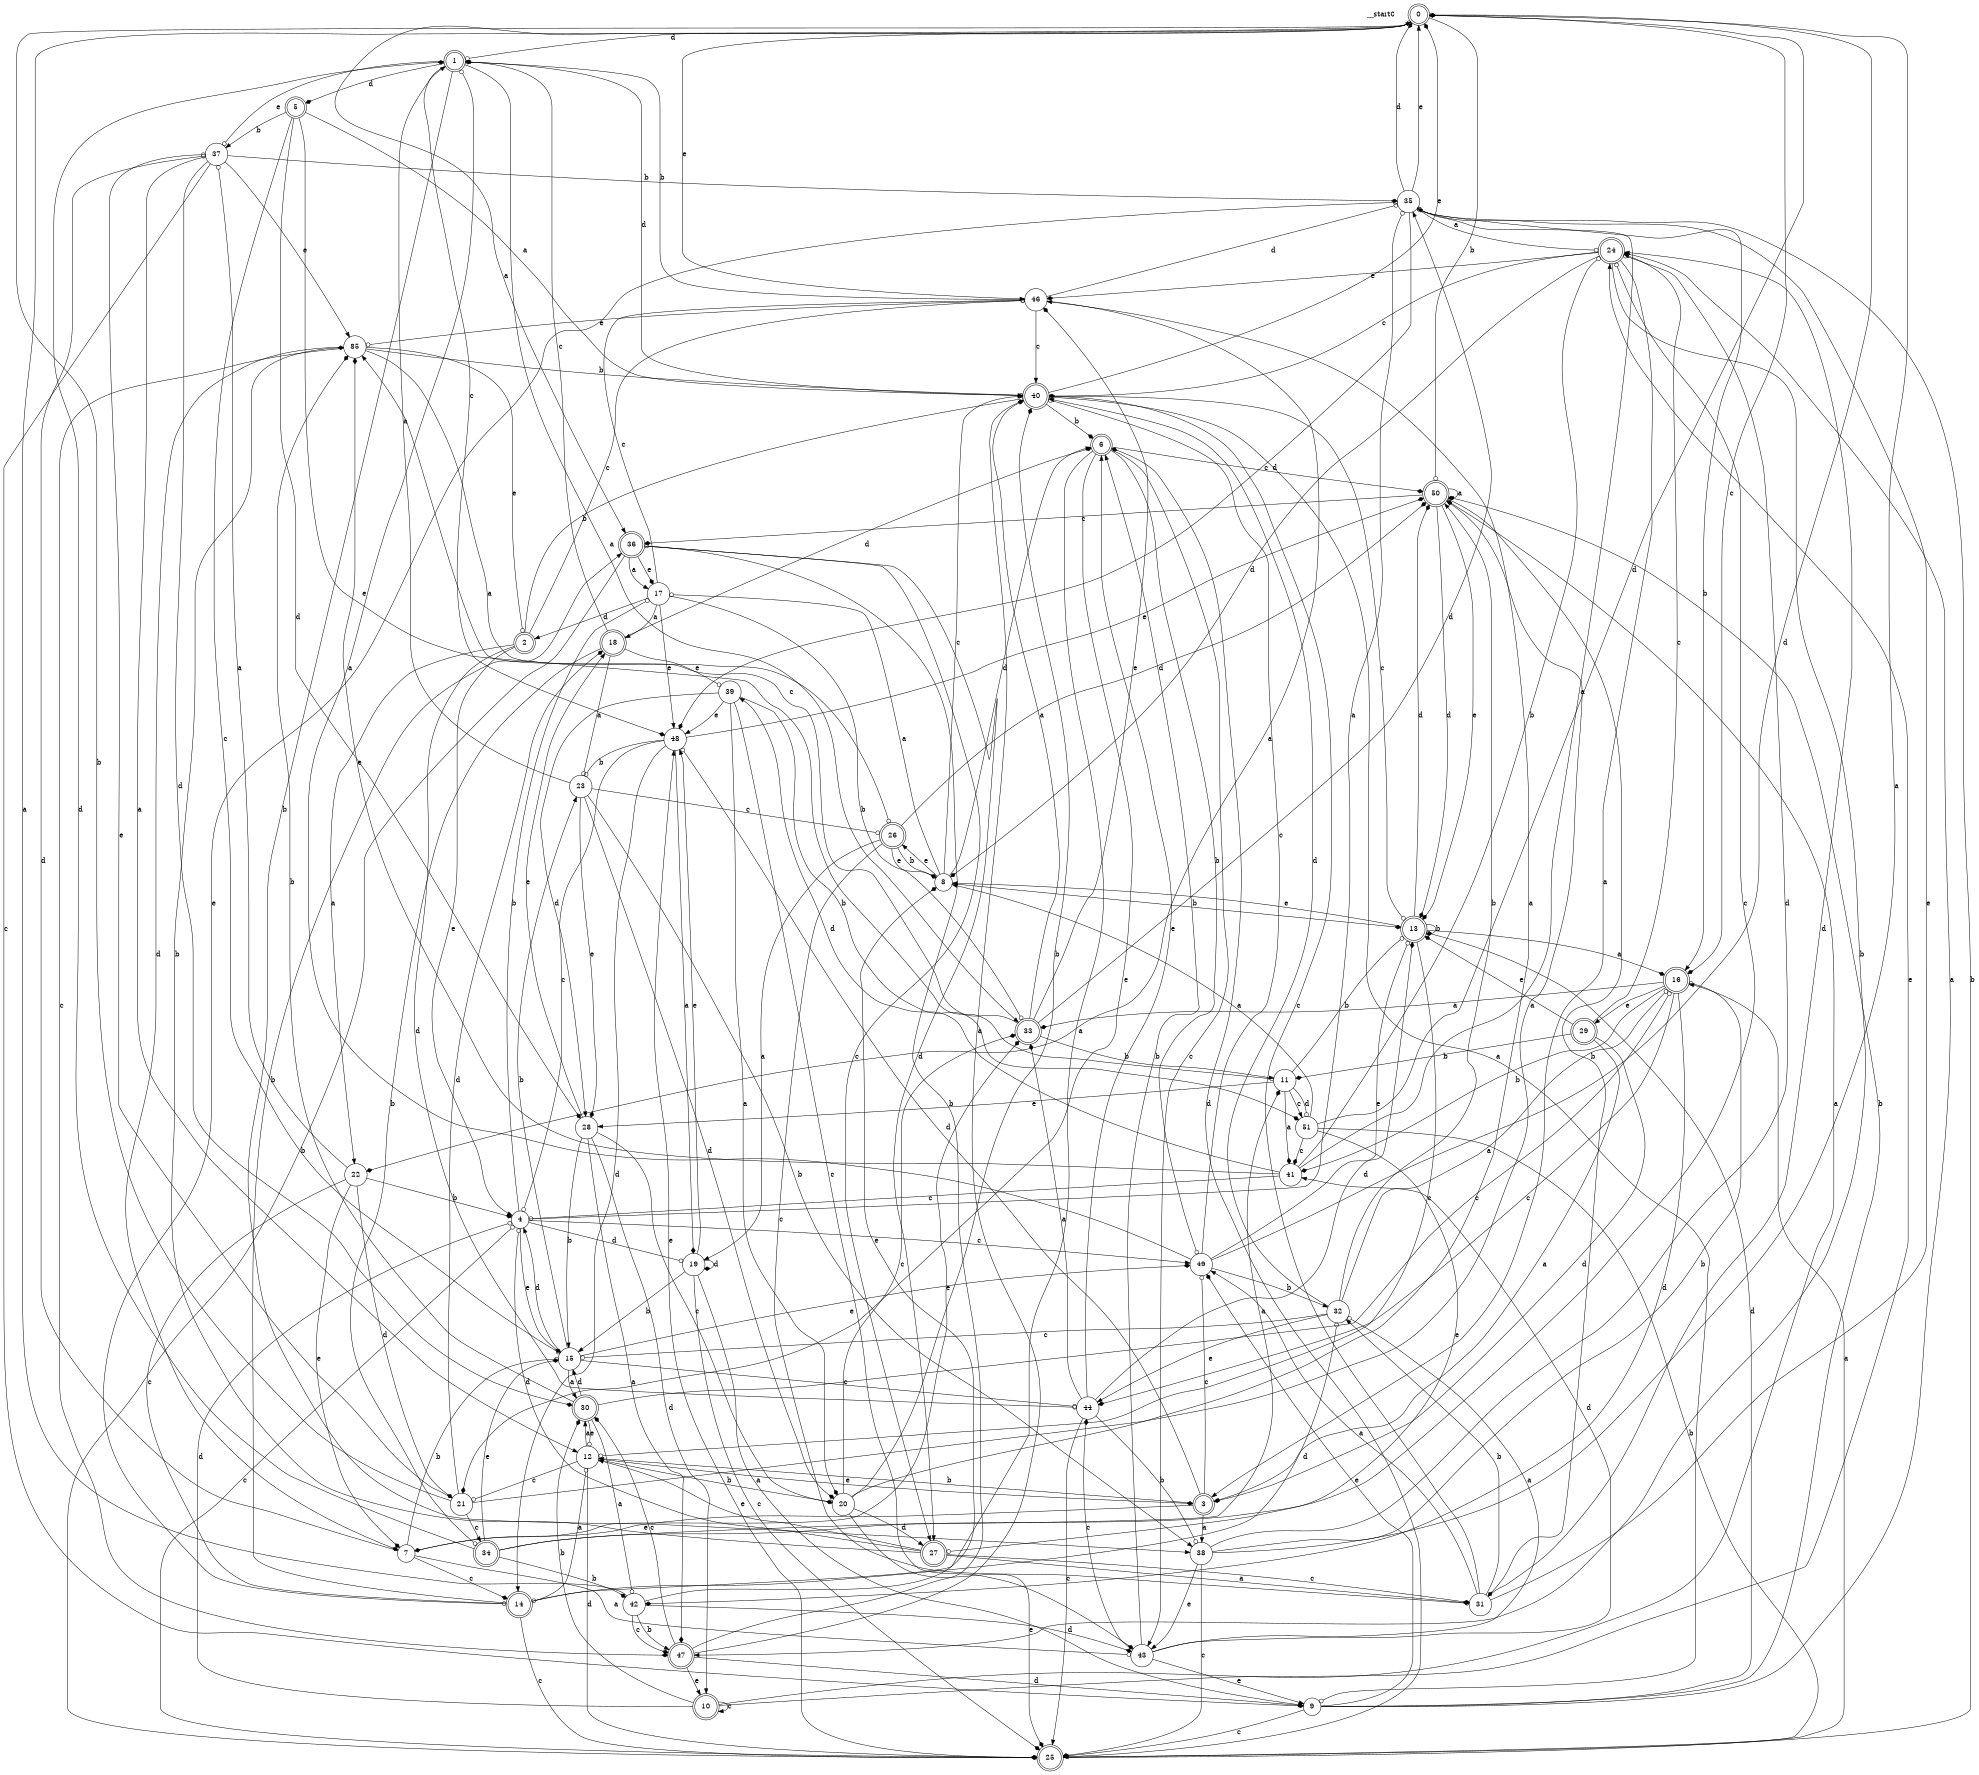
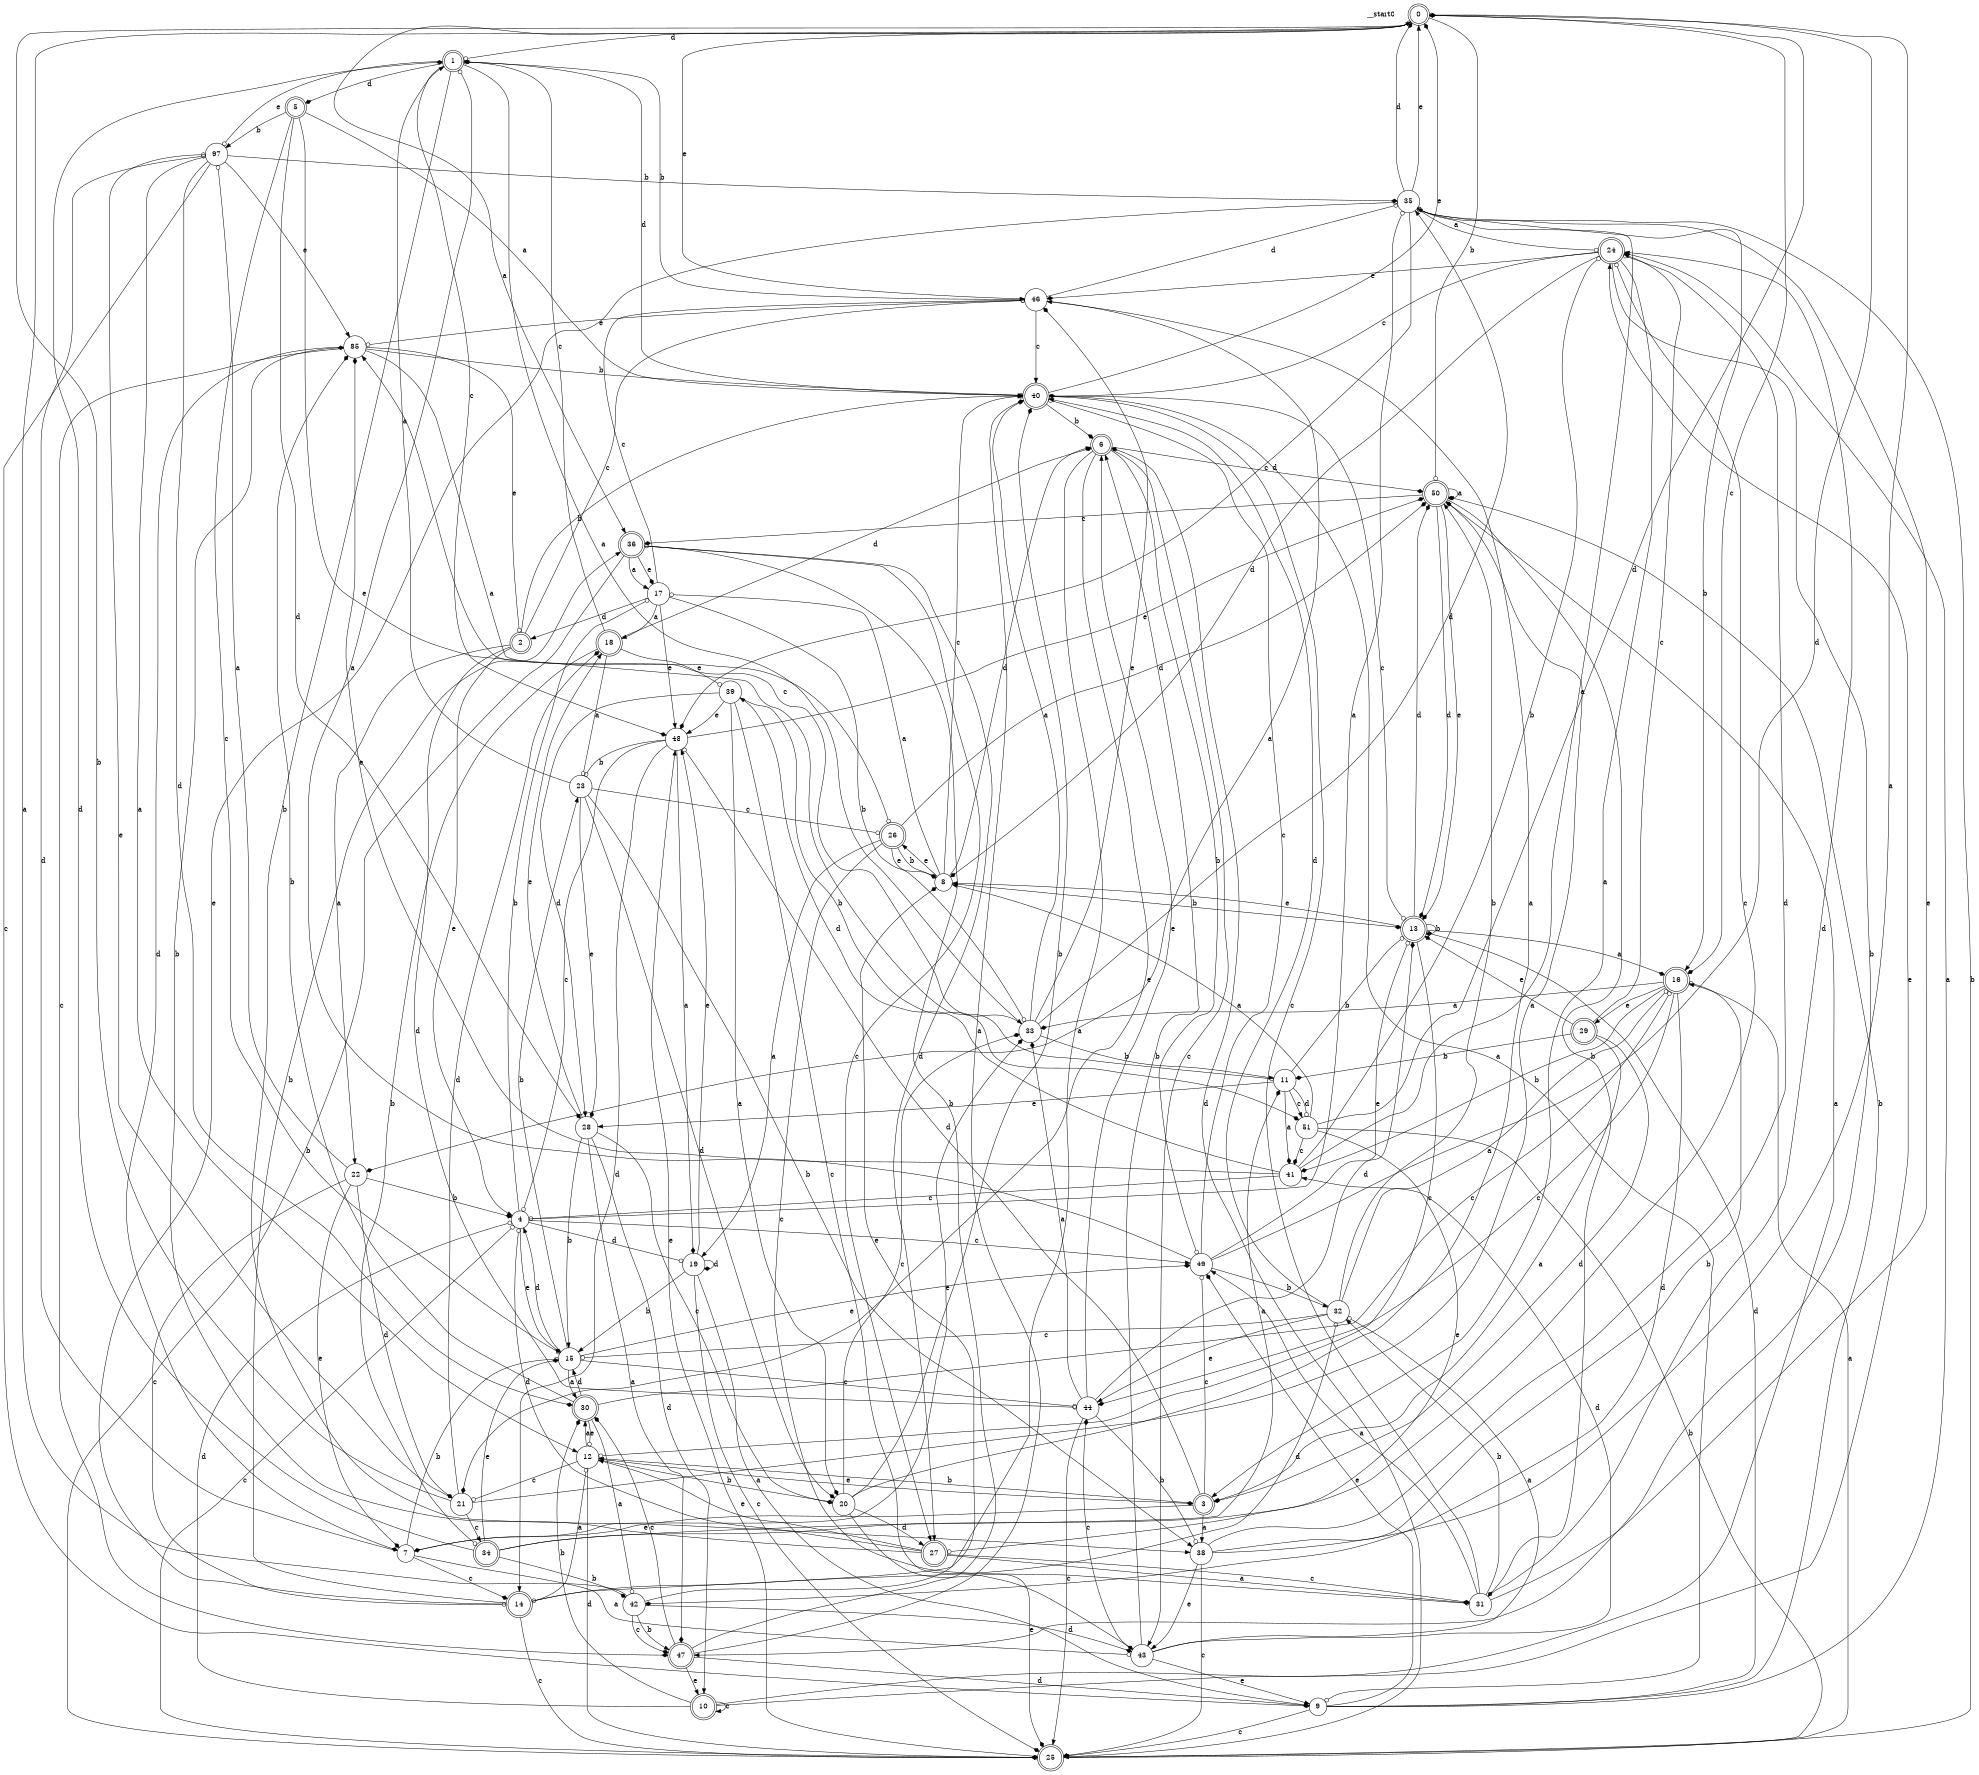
node "37": label "37" -> "97"
node "33": shape doublecircle -> circle
